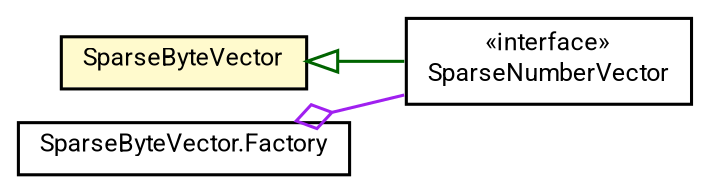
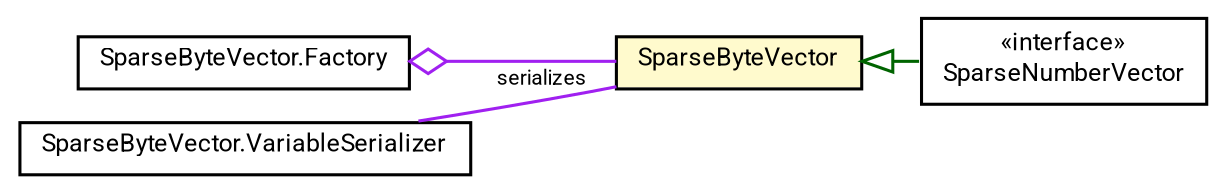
edge "SparseNumberVector" -> "SparseByteVector.Factory": now "SparseByteVector" -> "SparseByteVector.Factory"
node "SparseByteVector.VariableSerializer": added
